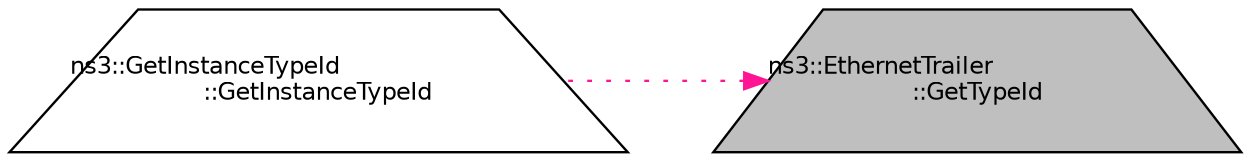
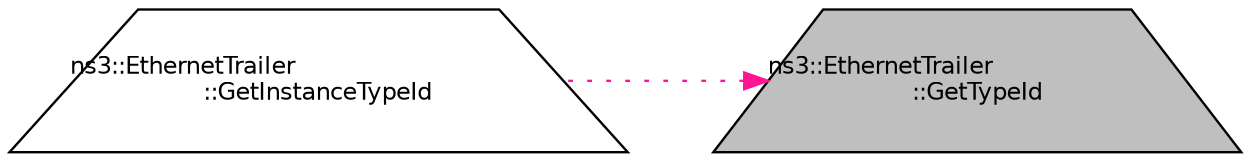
node "ns3::GetInstanceTypeId ::GetInstanceTypeId": label "ns3::GetInstanceTypeId ::GetInstanceTypeId" -> "ns3::EthernetTrailer ::GetInstanceTypeId"
